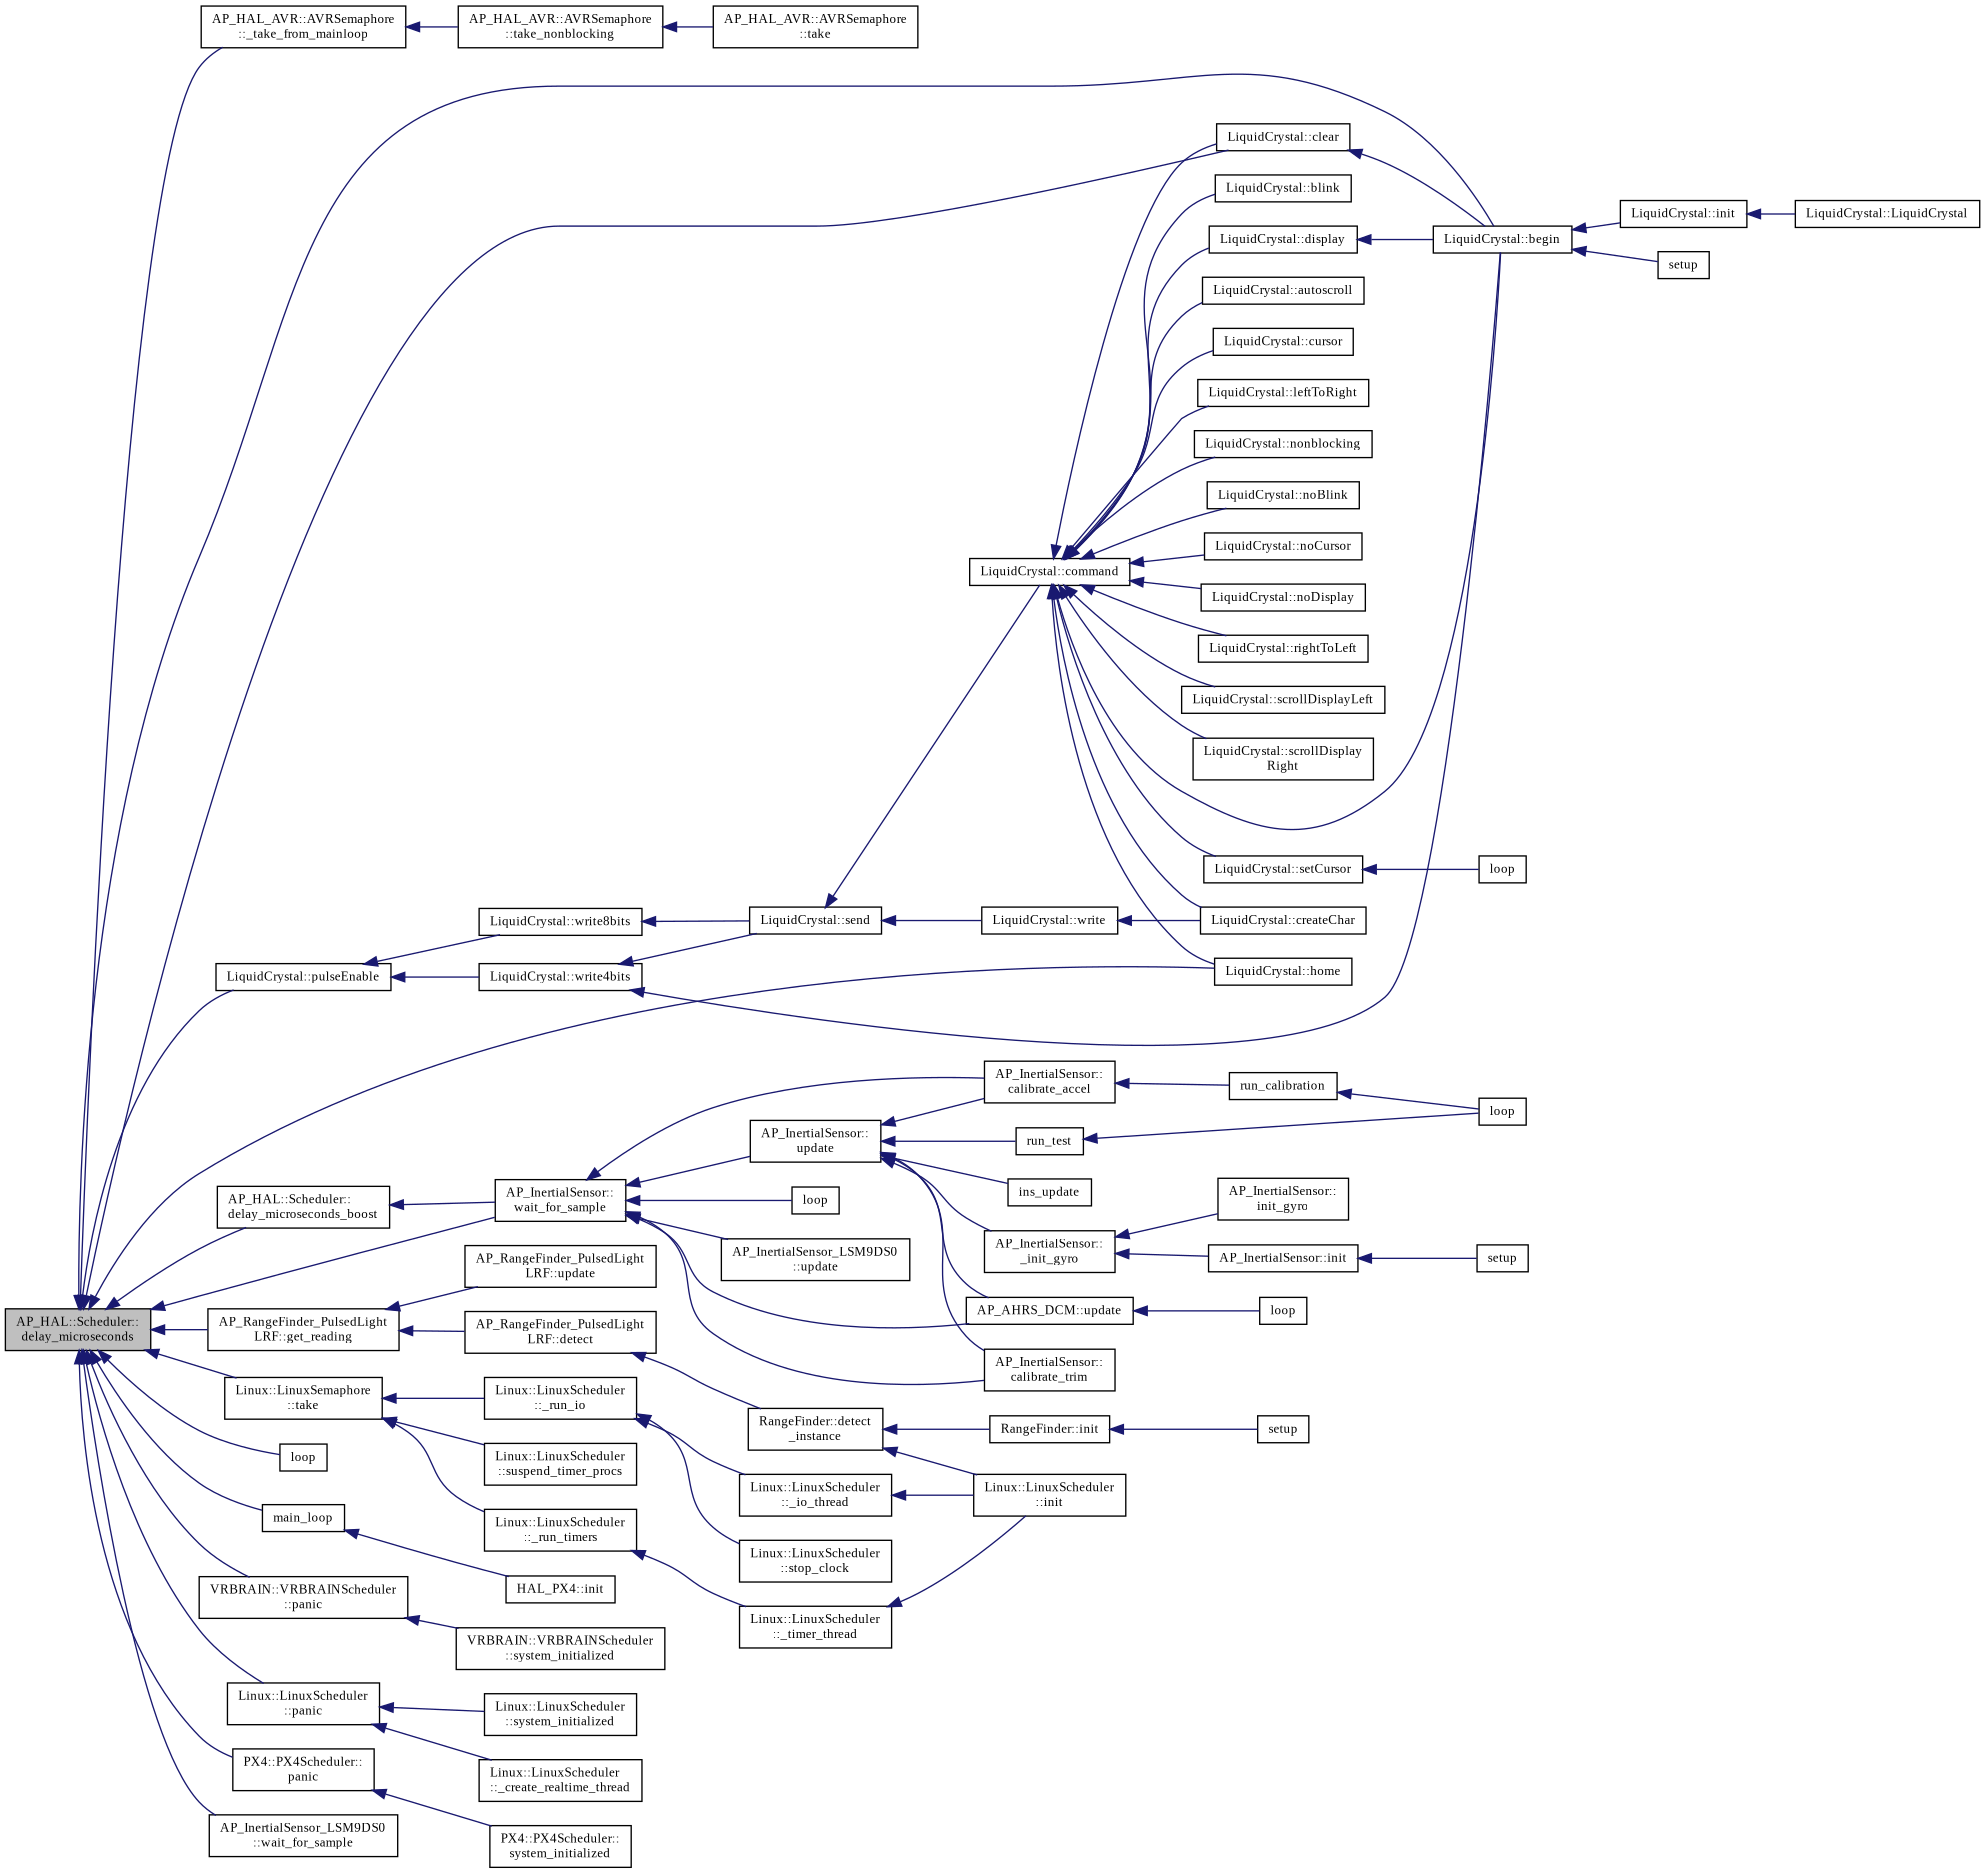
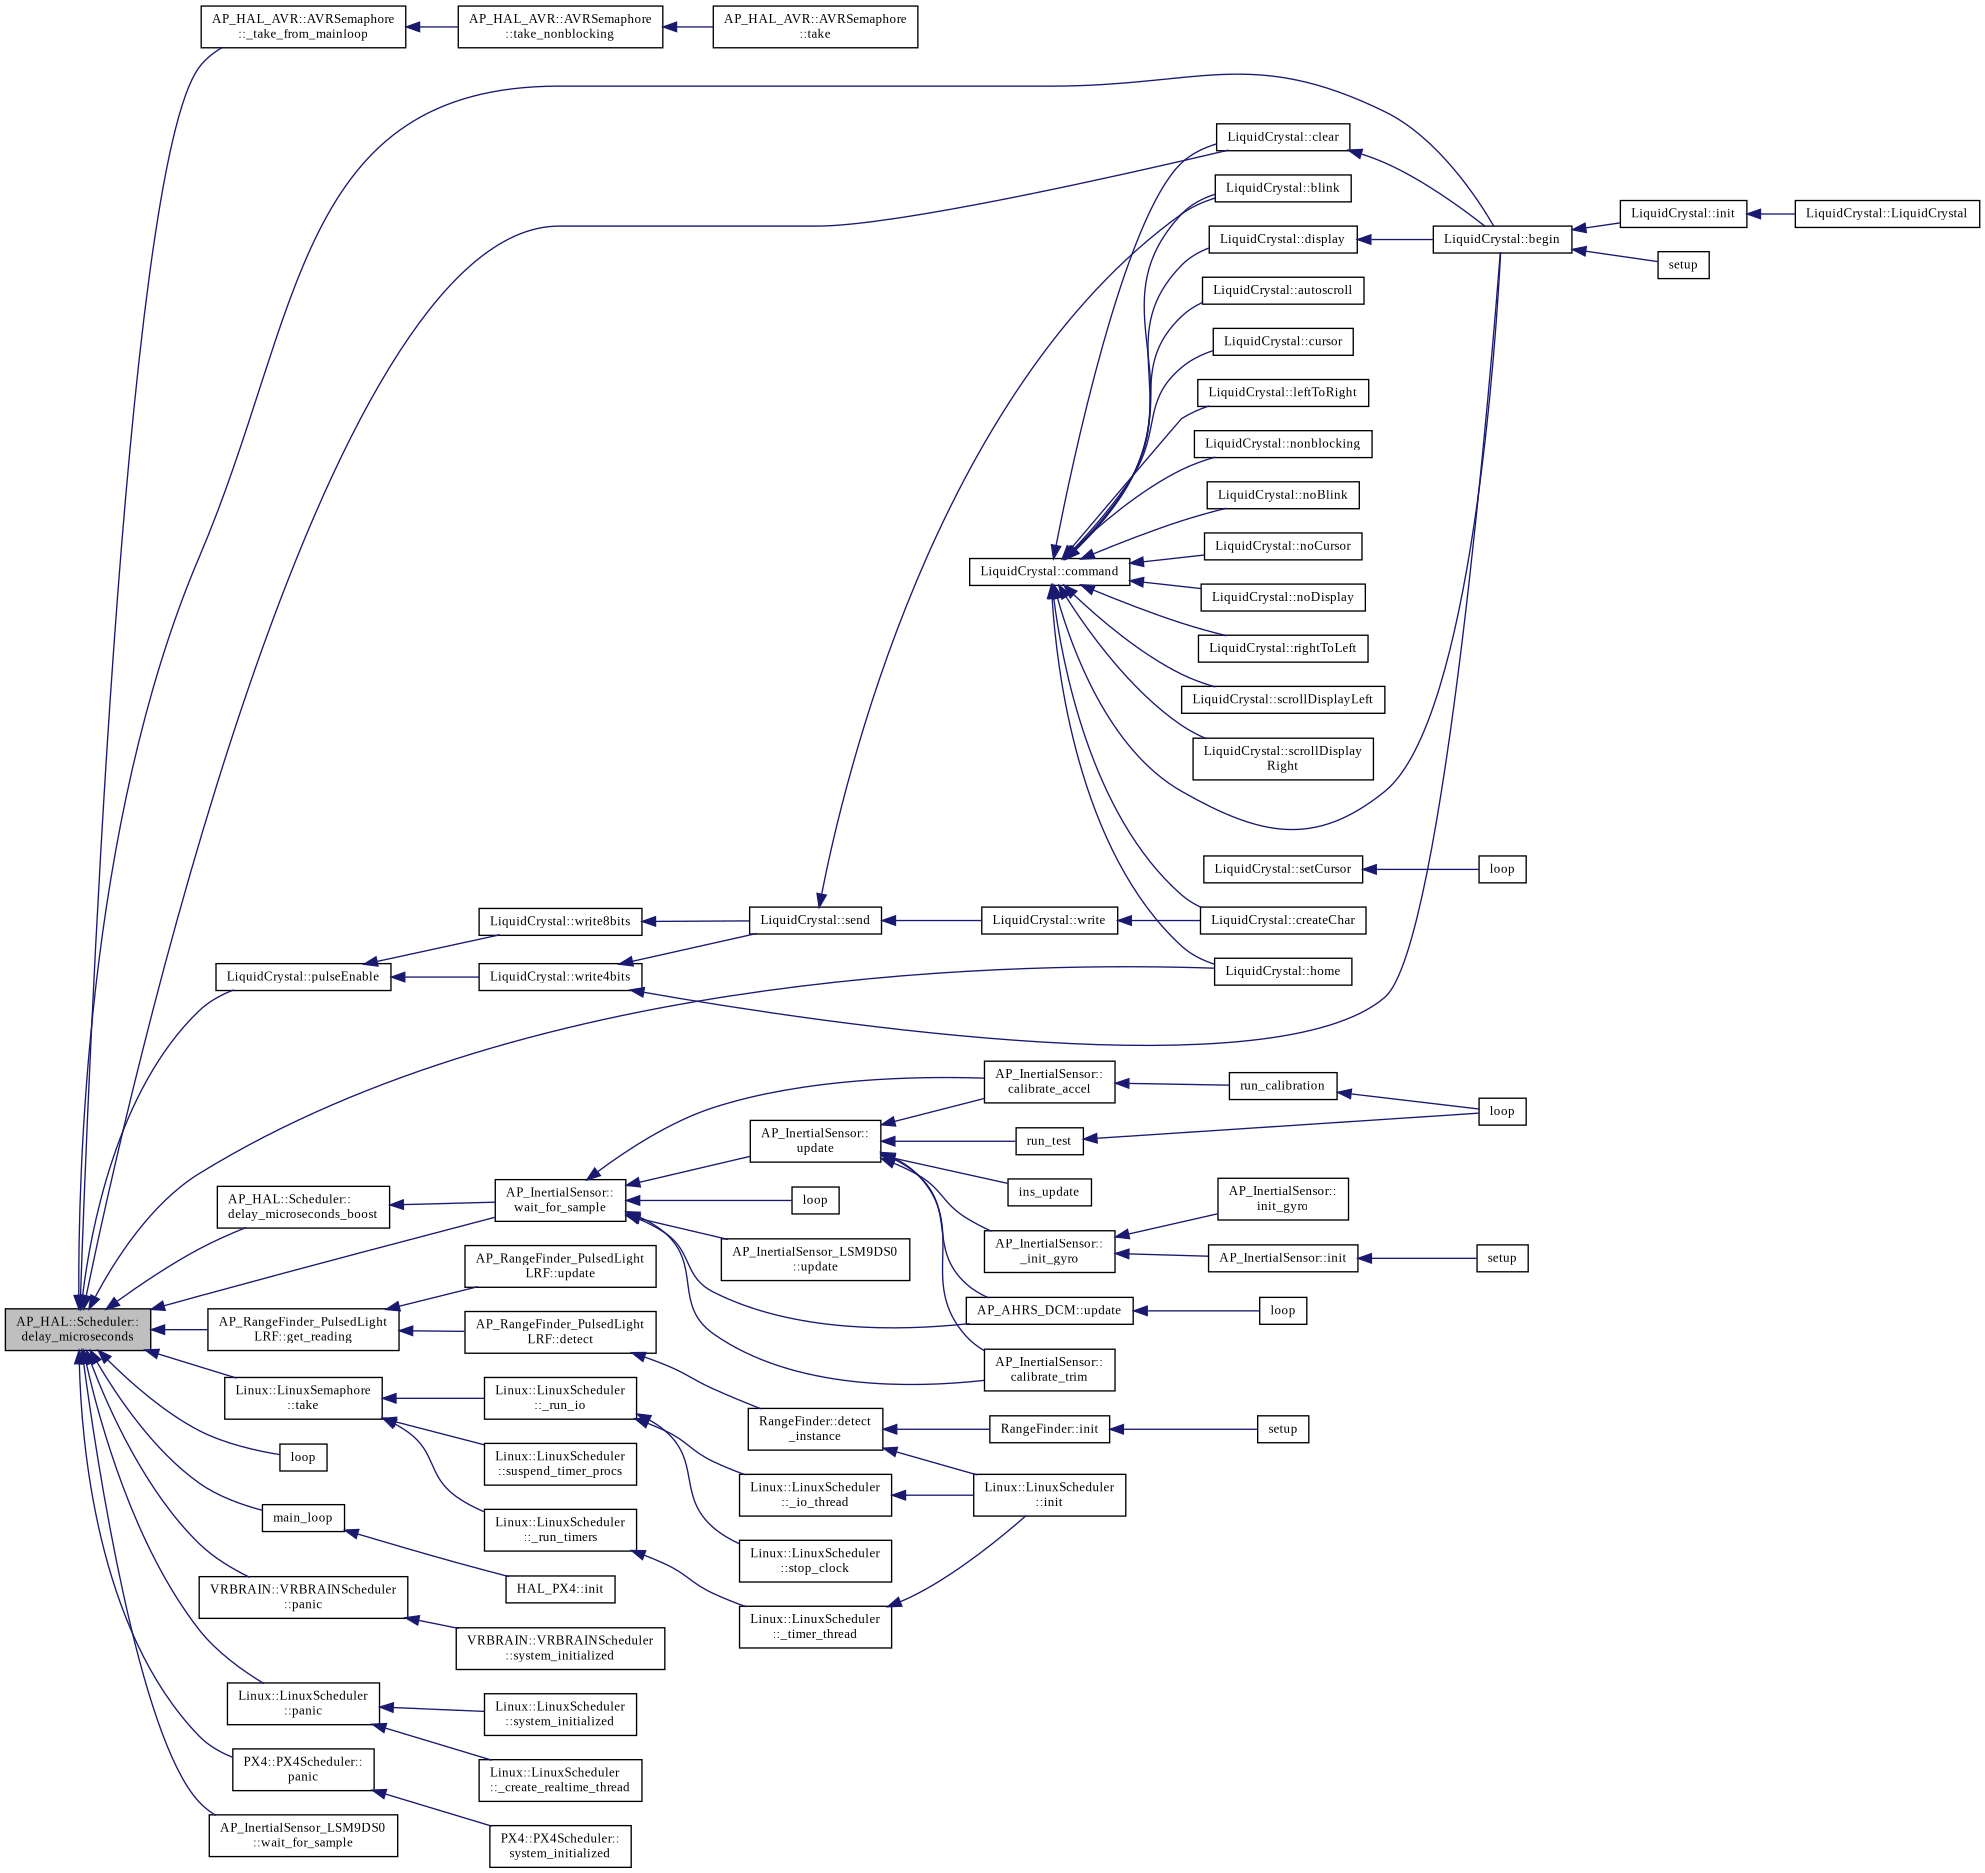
edge "LiquidCrystal::command" -> "LiquidCrystal::send": now "LiquidCrystal::blink" -> "LiquidCrystal::send"
edge "LiquidCrystal::setCursor" -> "LiquidCrystal::command": removed
